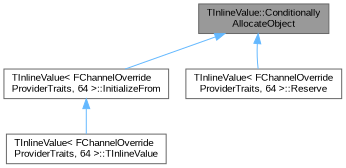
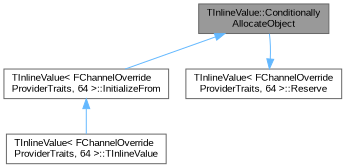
edge "TInlineValue< FChannelOverride ProviderTraits, 64 >::Reserve" -> "TInlineValue::Conditionally AllocateObject": reversed
